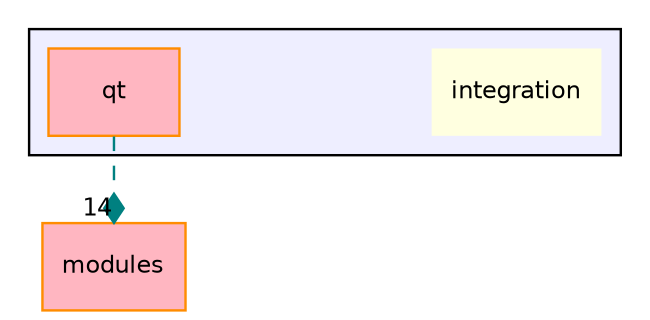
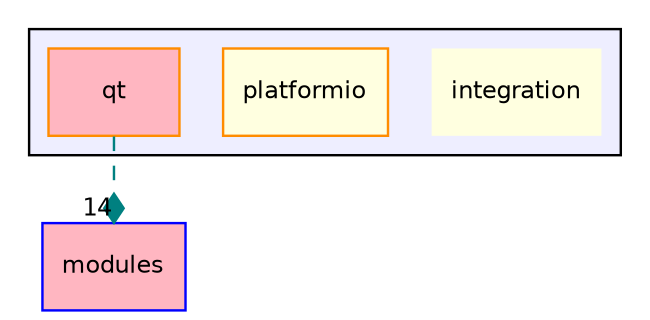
node "platformio": added
node "modules": color darkorange -> blue
